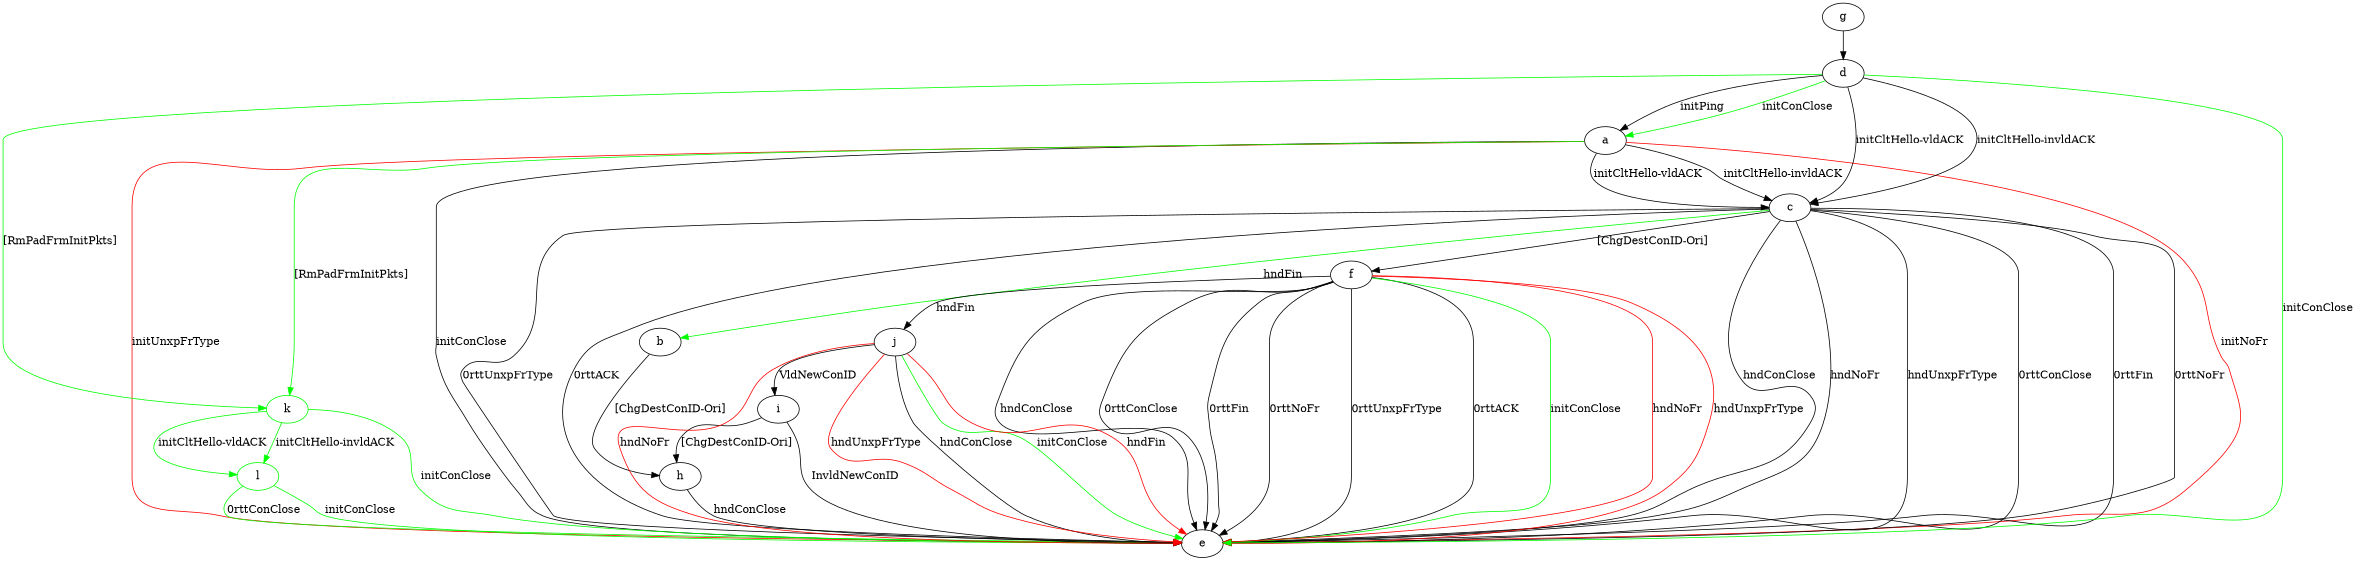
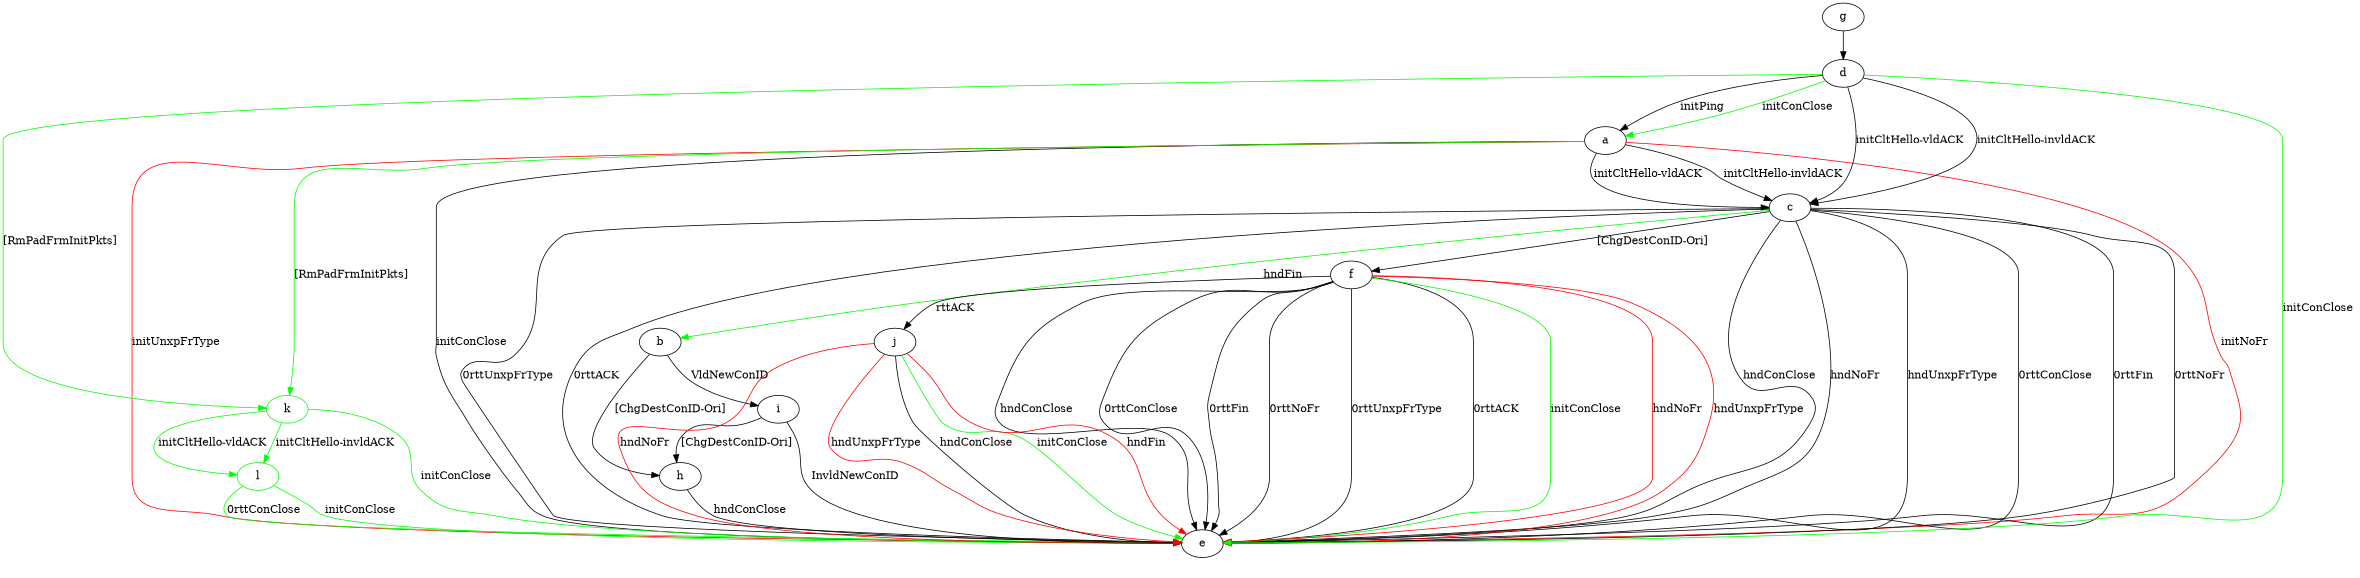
edge "f" -> "j": label "hndFin " -> "rttACK "
edge "j" -> "i": now "b" -> "i"
